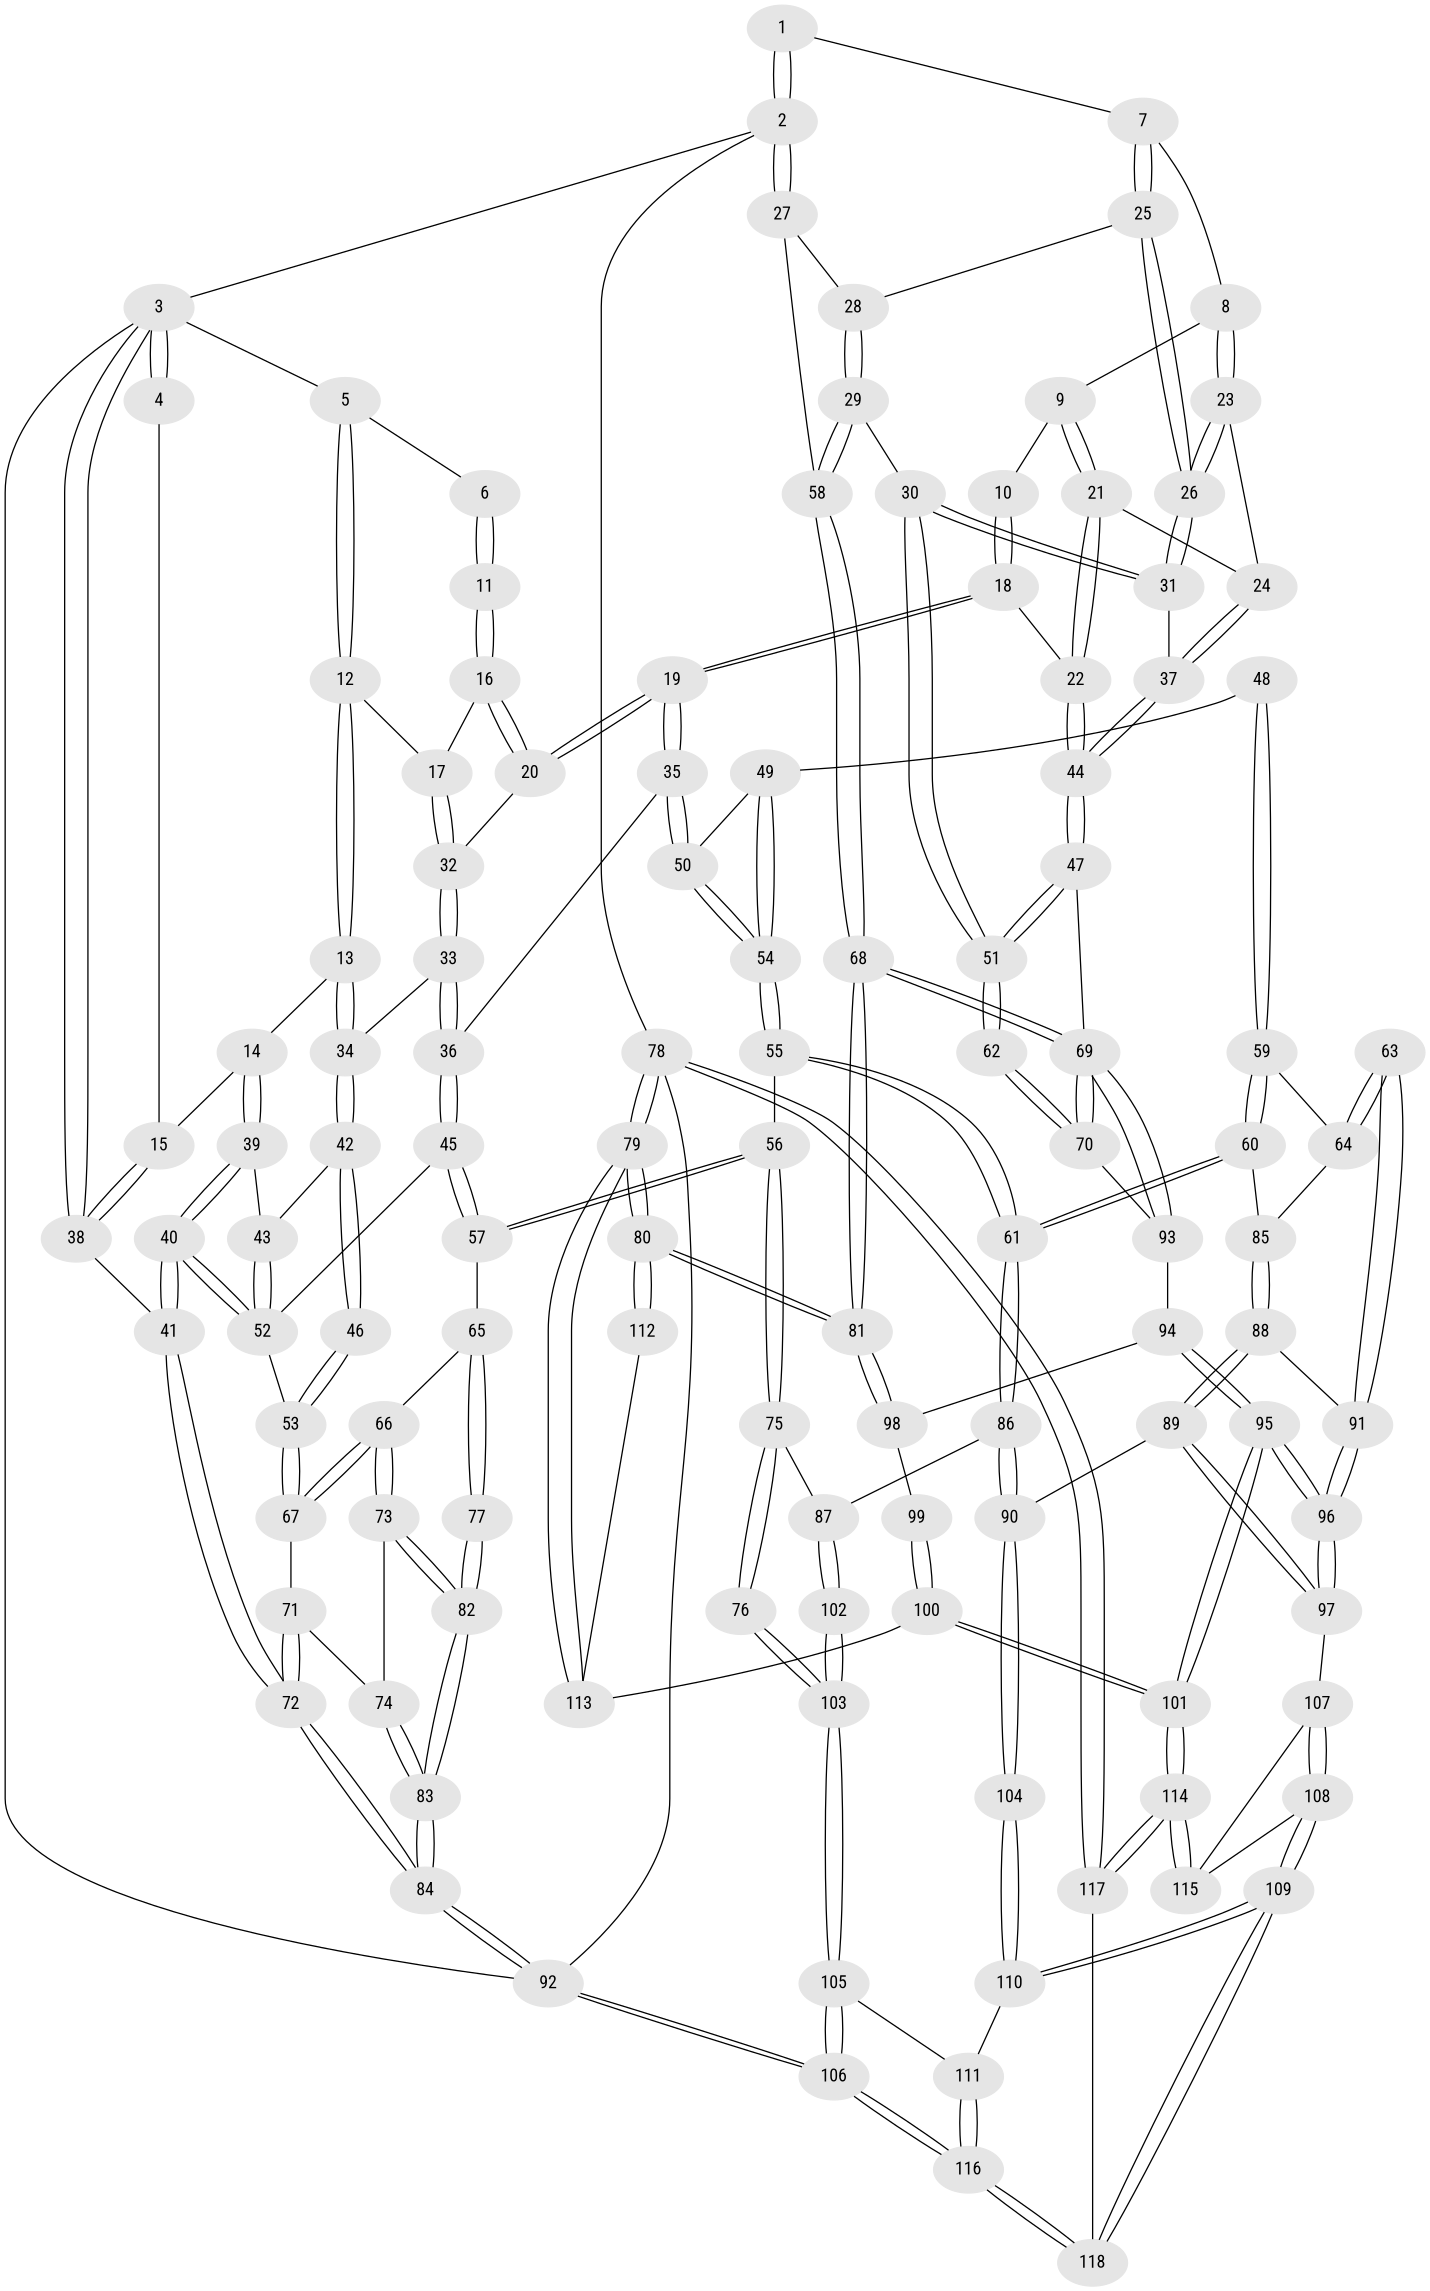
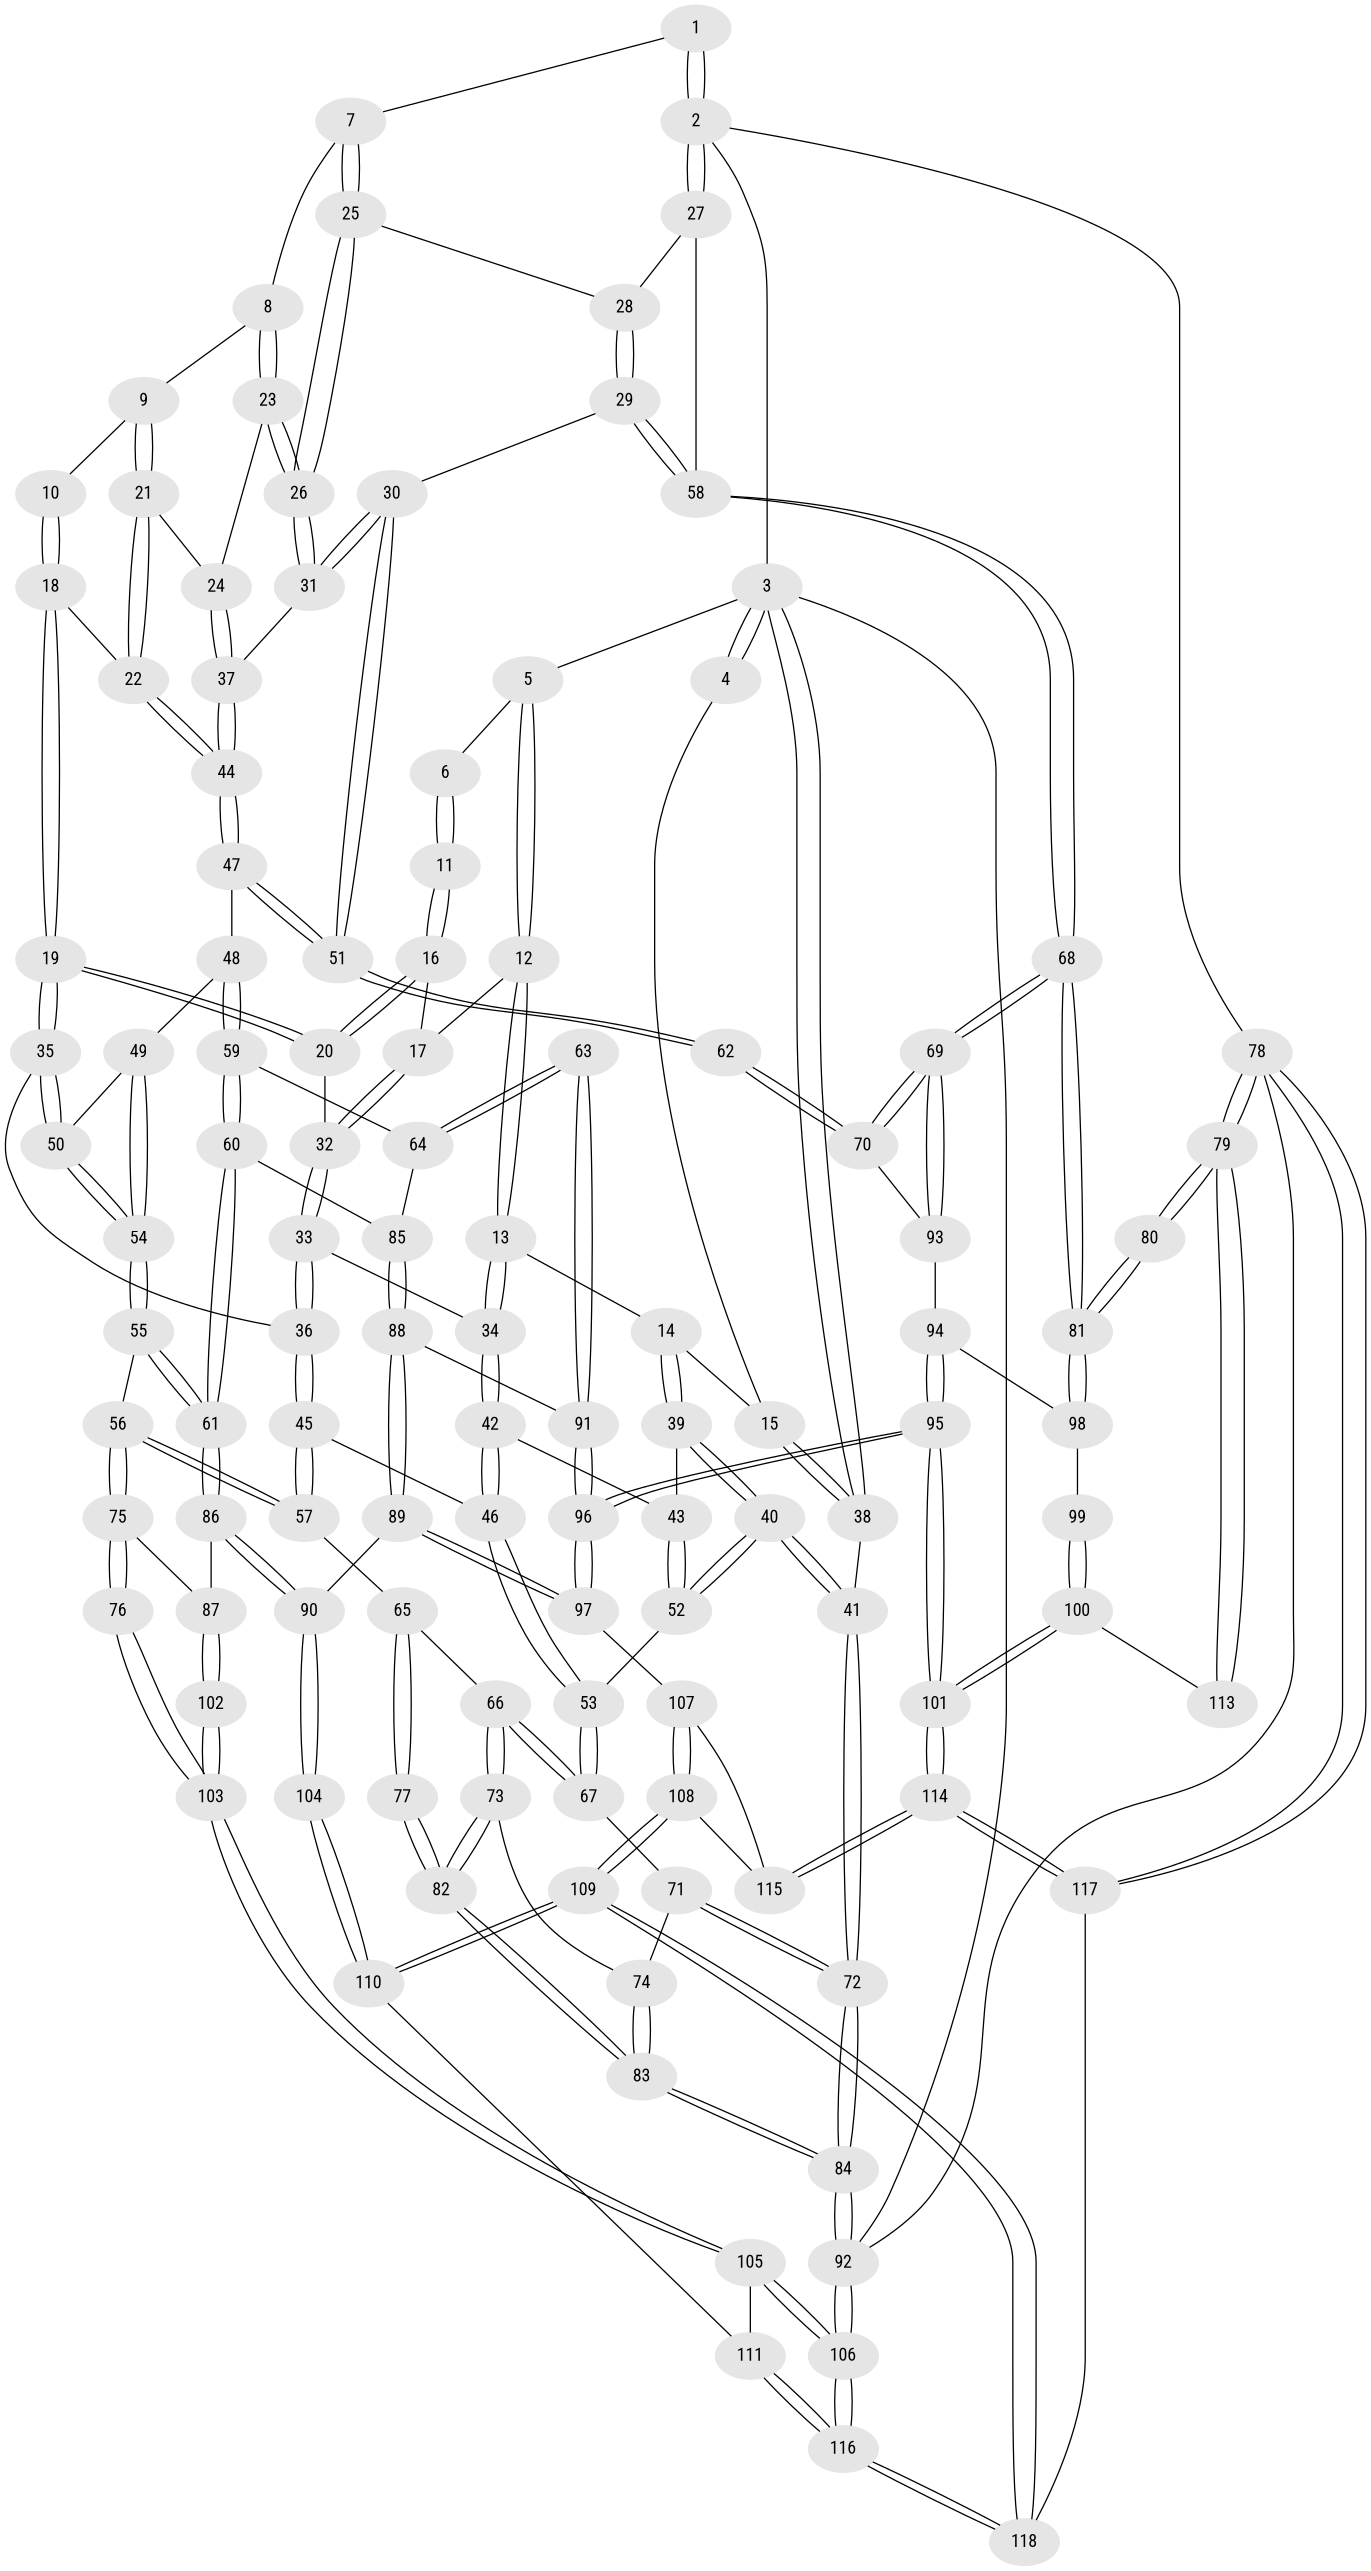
edge "47" -- "69": now "47" -- "48"
edge "45" -- "52": now "45" -- "46"
node "112": removed
